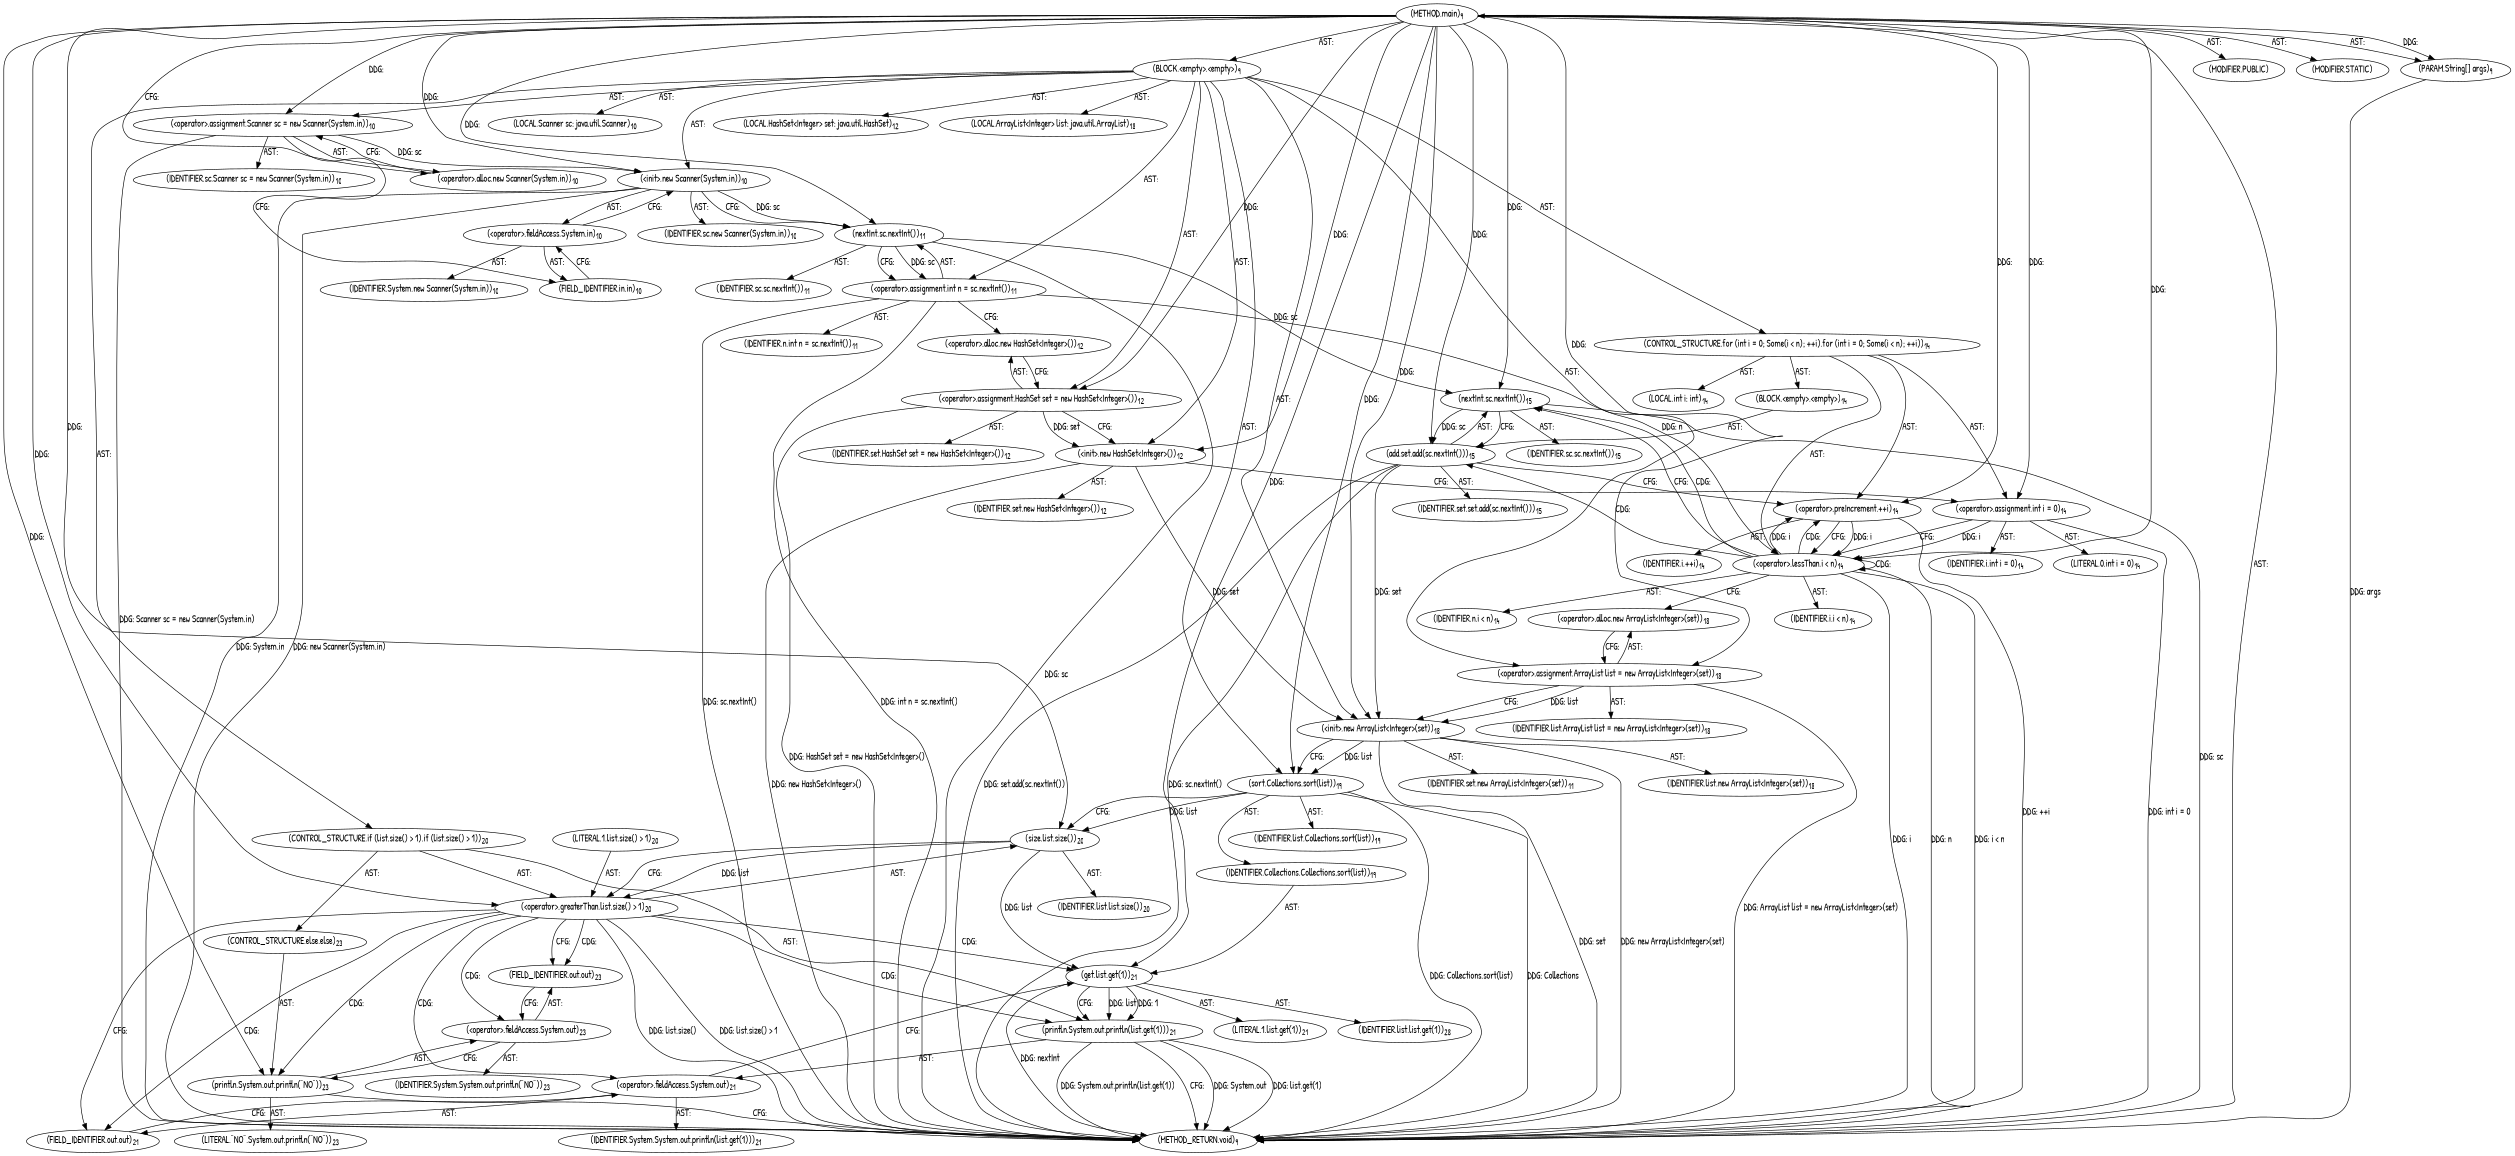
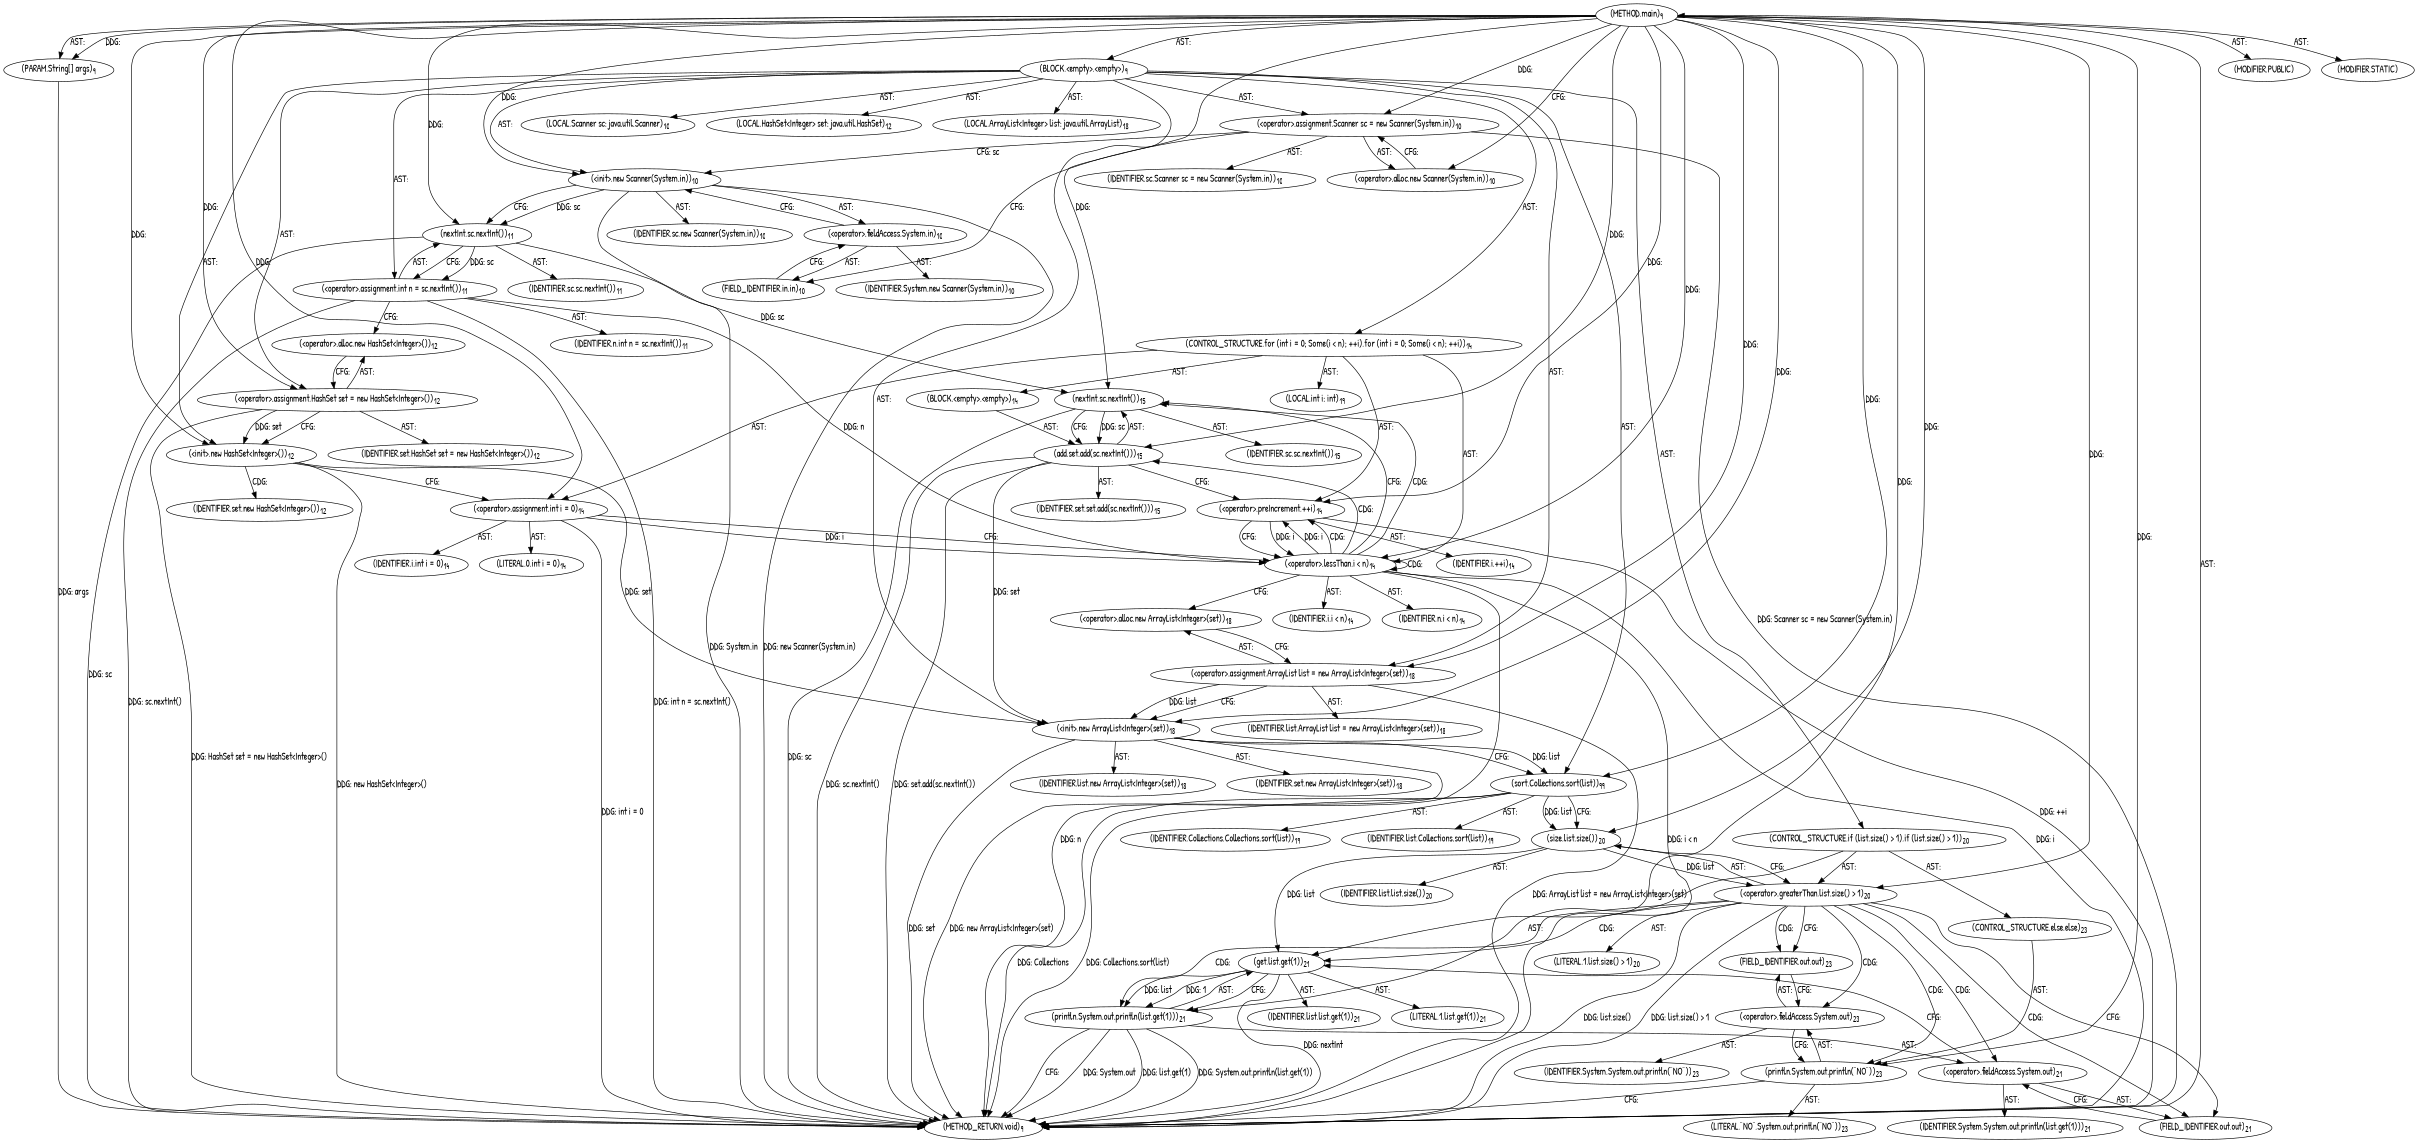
edge "(<operator>.assignment,Scanner sc = new Scanner(System.in))" -> "(<init>,new Scanner(System.in))": label "DDG: sc" -> "CFG: sc"
node "(LOCAL,int i: int)": text "14" -> "19"
edge "(<init>,new HashSet<Integer>())" -> "(IDENTIFIER,set,new HashSet<Integer>())": label "AST: " -> "CDG: "
node "(sort,Collections.sort(list))": text "19" -> "99"
node "(IDENTIFIER,set,new ArrayList<Integer>(set))": text "11" -> "18"
edge "(LITERAL,1,list.size() > 1)" -> "(<operator>.greaterThan,list.size() > 1)": reversed
edge "(IDENTIFIER,Collections,Collections.sort(list))" -> "(get,list.get(1))": now "(println,System.out.println(list.get(1)))" -> "(get,list.get(1))"
node "(IDENTIFIER,list,list.get(1))": text "28" -> "21"
